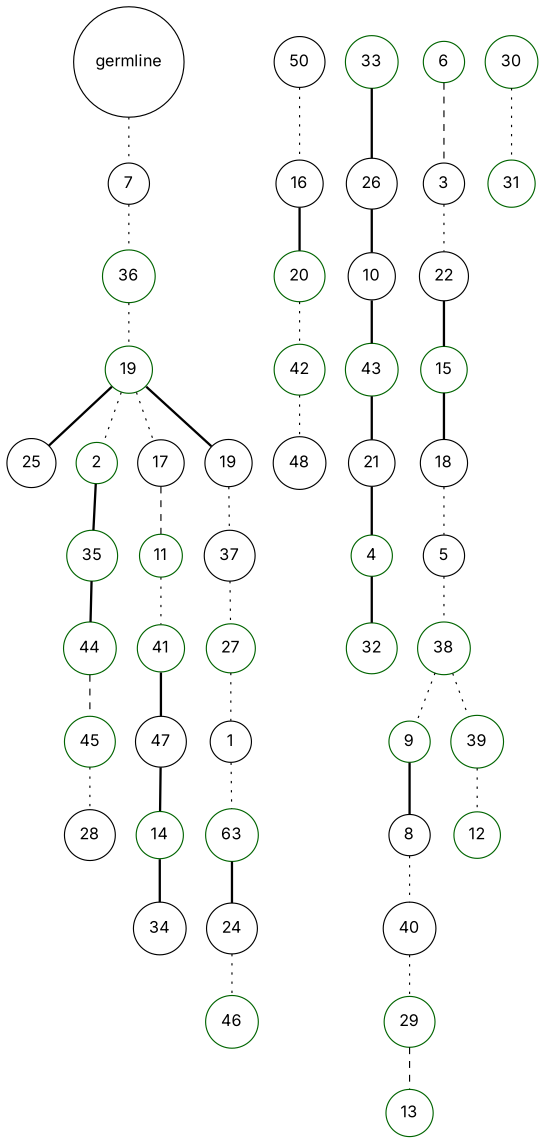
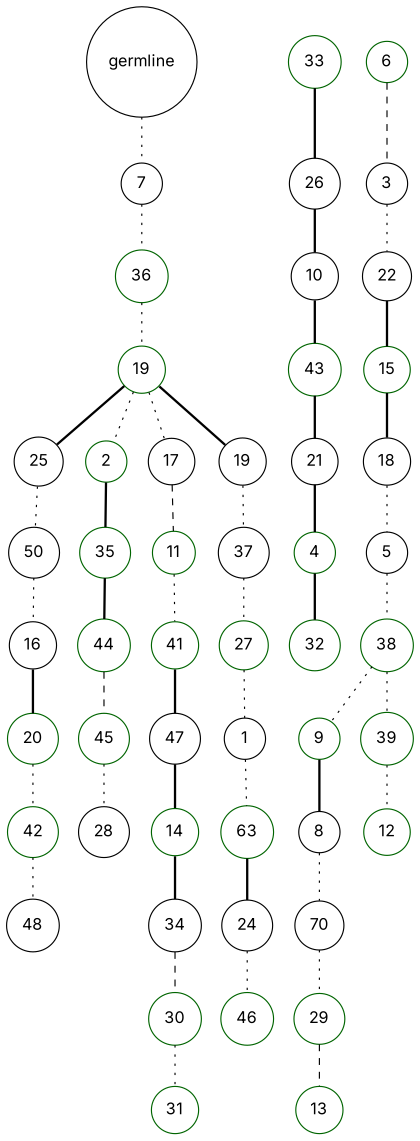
edge "25" -- "50": added
node "40": label "40" -> "70"
edge "34" -- "30": added
